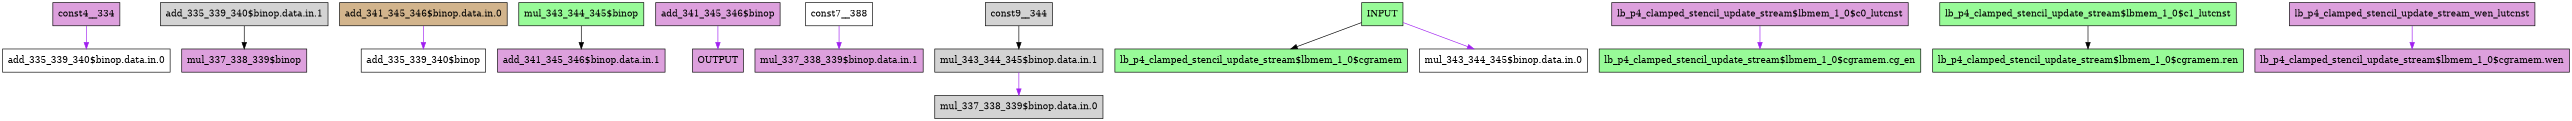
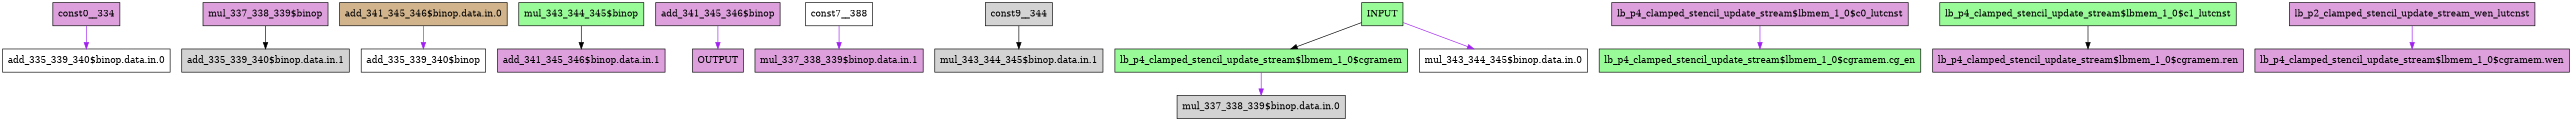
node "const4__334": label "const4__334" -> "const0__334"
node "lb_p4_clamped_stencil_update_stream_wen_lutcnst": label "lb_p4_clamped_stencil_update_stream_wen_lutcnst" -> "lb_p2_clamped_stencil_update_stream_wen_lutcnst"
edge "add_335_339_340$binop.data.in.1" -> "mul_337_338_339$binop": reversed
node "lb_p4_clamped_stencil_update_stream$lbmem_1_0$cgramem.ren": fillcolor palegreen -> plum
edge "mul_343_344_345$binop.data.in.1" -> "mul_337_338_339$binop.data.in.0": now "lb_p4_clamped_stencil_update_stream$lbmem_1_0$cgramem" -> "mul_337_338_339$binop.data.in.0"
